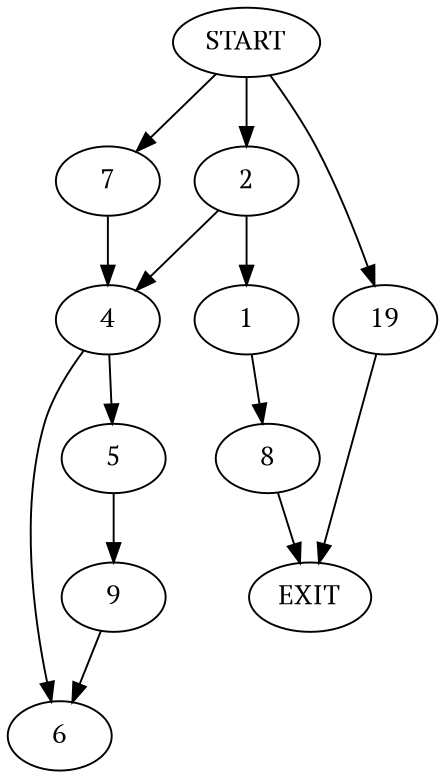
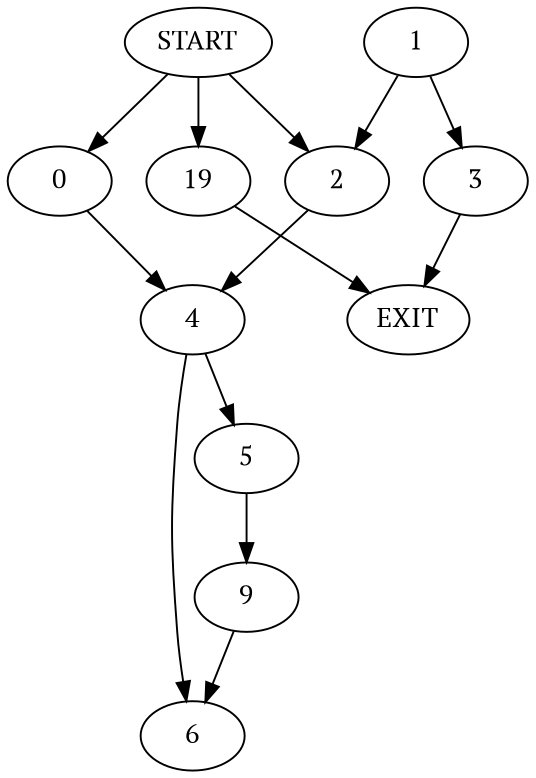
node "7": label "7" -> "0"
edge "2" -> "1": reversed
node "8": label "8" -> "3"
